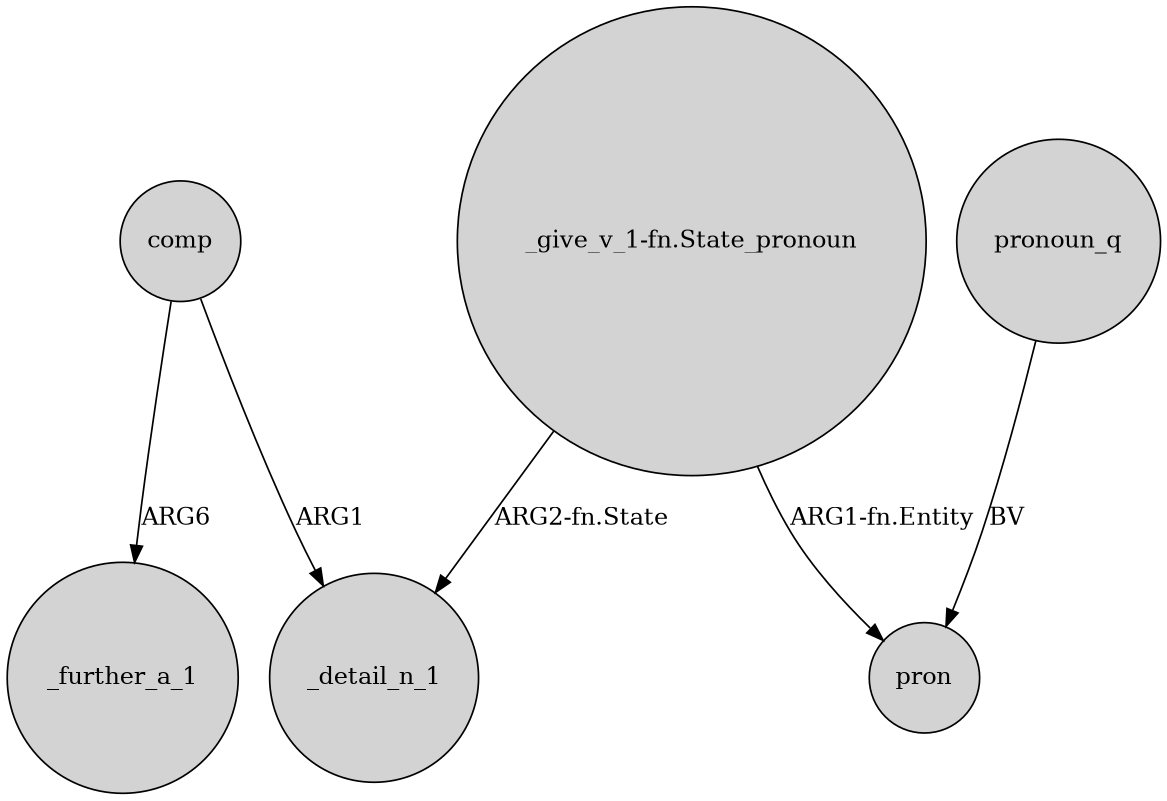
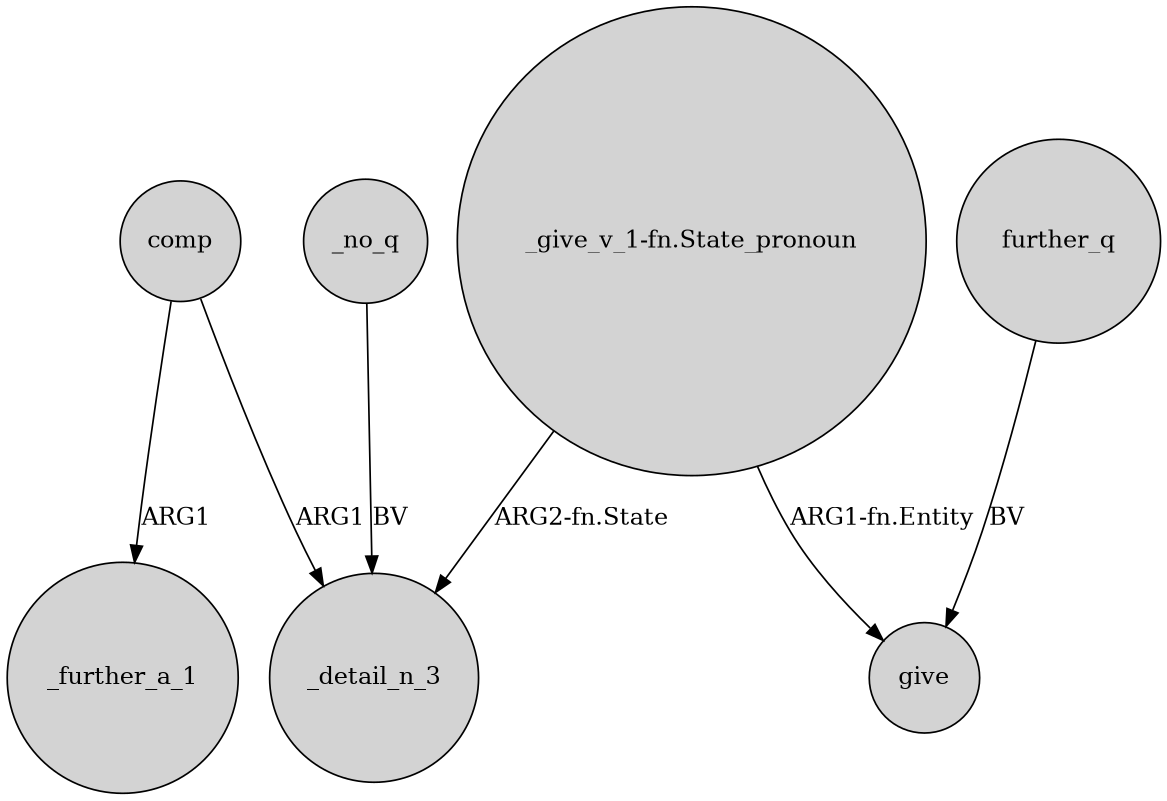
node "_no_q": added
node "pronoun_q": label "pronoun_q" -> "further_q"
edge "comp" -> "_further_a_1": label "ARG6" -> "ARG1"
node "_detail_n_1": label "_detail_n_1" -> "_detail_n_3"
node "pron": label "pron" -> "give"
